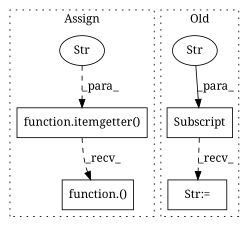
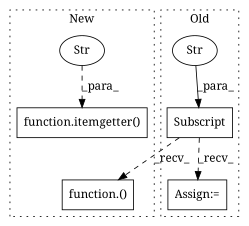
cluster "Assign": label "Assign" -> "New"
edge "function.itemgetter()" -> "function.()": now "Subscript" -> "function.()"
node "Str:=": label "Str:=" -> "Assign:="
